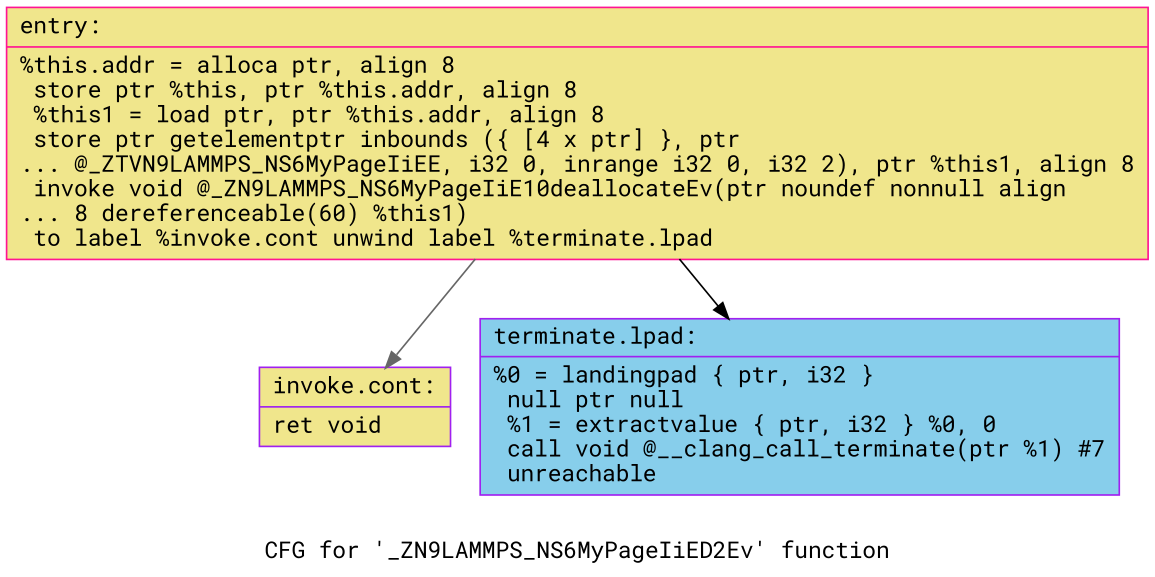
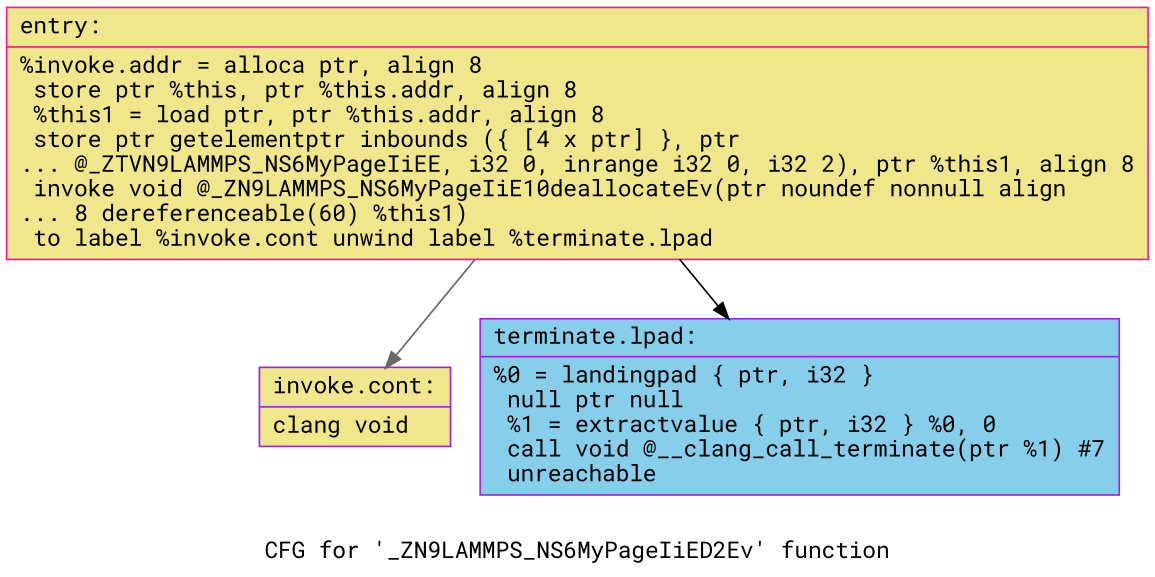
node "entry:": text "%this.addr = alloca ptr, align 8" -> "%invoke.addr = alloca ptr, align 8"
node "invoke.cont:": text "ret void" -> "clang void"
